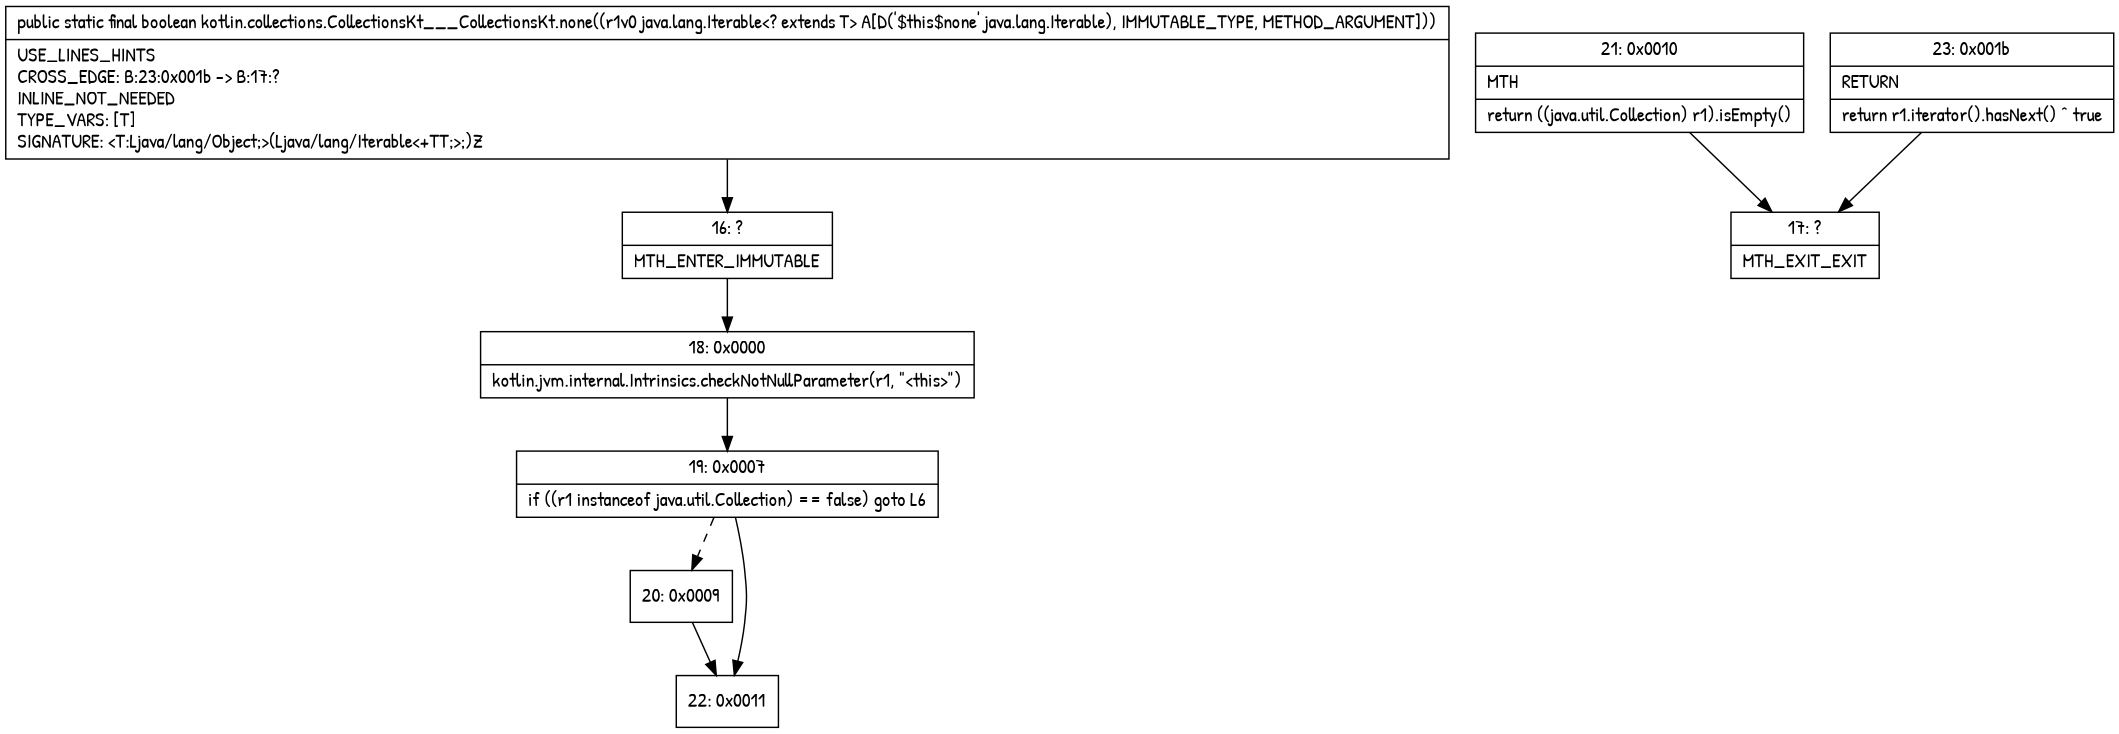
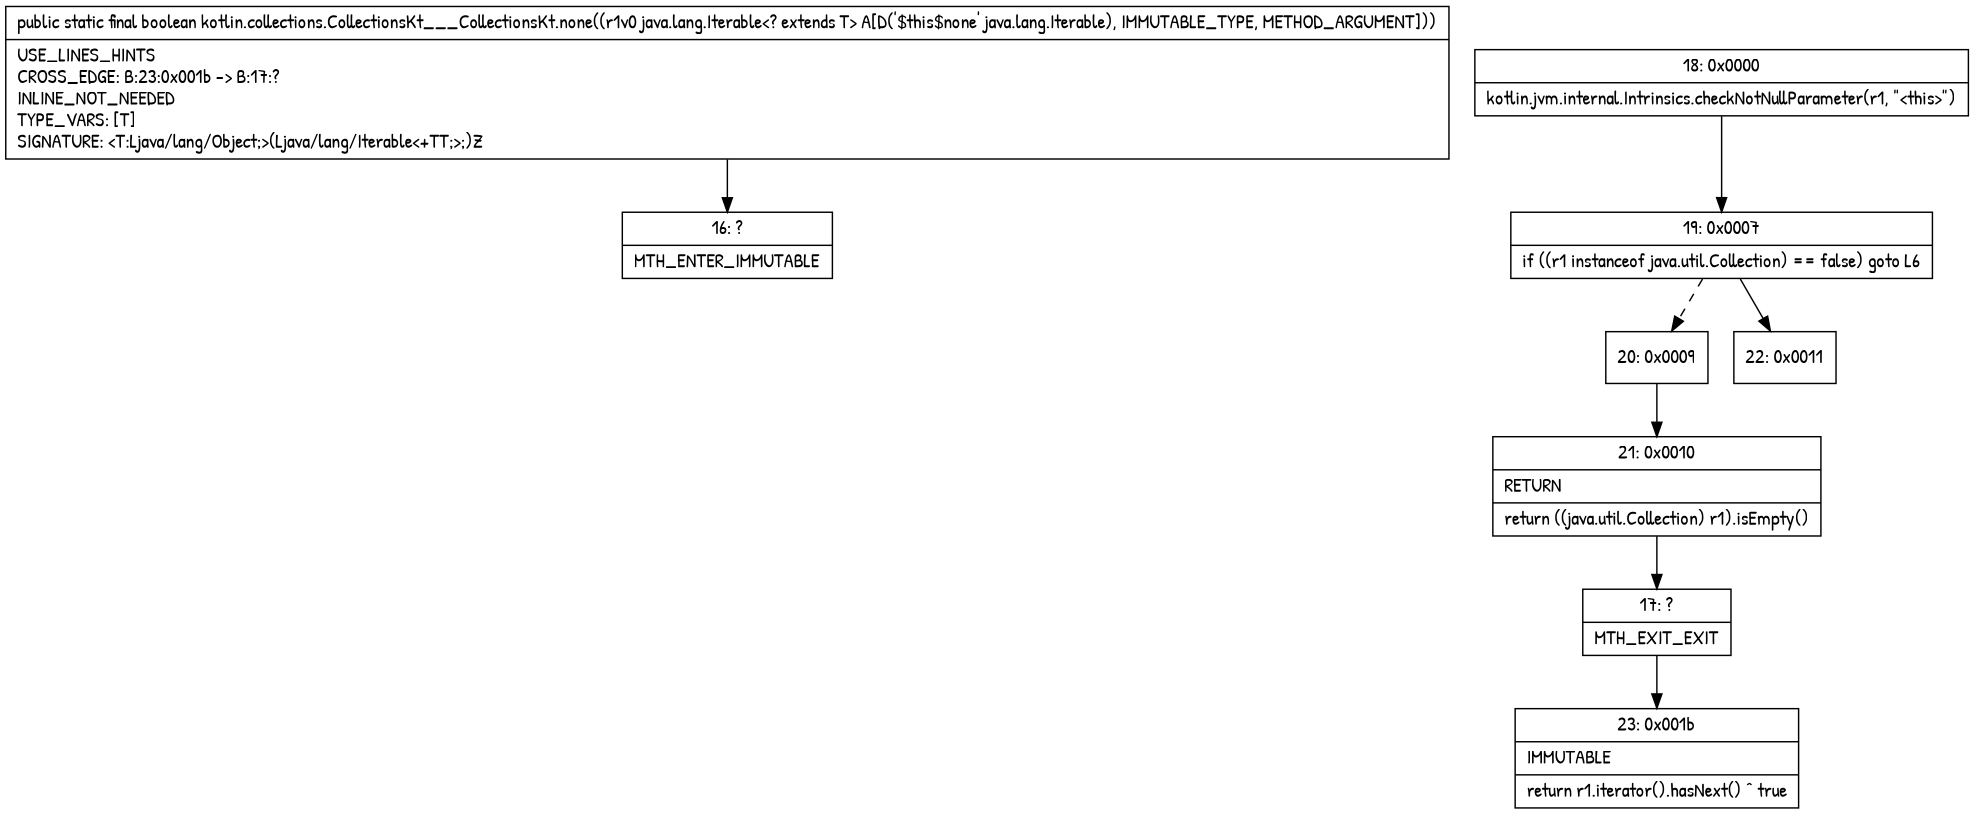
node "21: 0x0010": text "MTH" -> "RETURN"
node "23: 0x001b": text "RETURN" -> "IMMUTABLE"
edge "23: 0x001b" -> "17: ?": reversed
edge "16: ?" -> "18: 0x0000": removed
edge "20: 0x0009" -> "22: 0x0011": now "20: 0x0009" -> "21: 0x0010"
